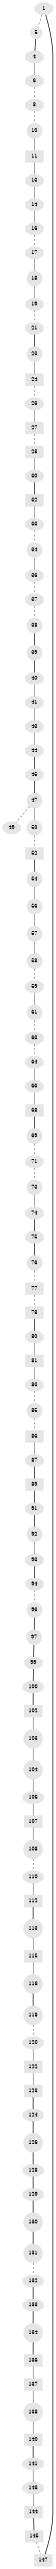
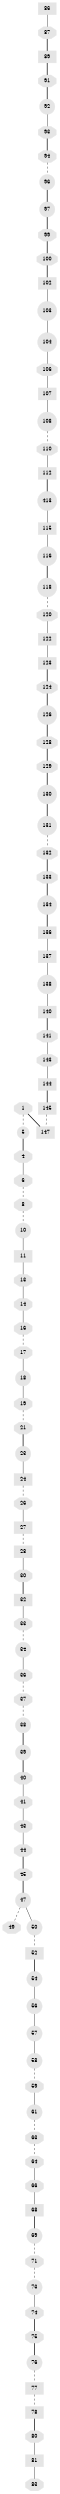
node "85": removed
node "113": label "113" -> "413"
